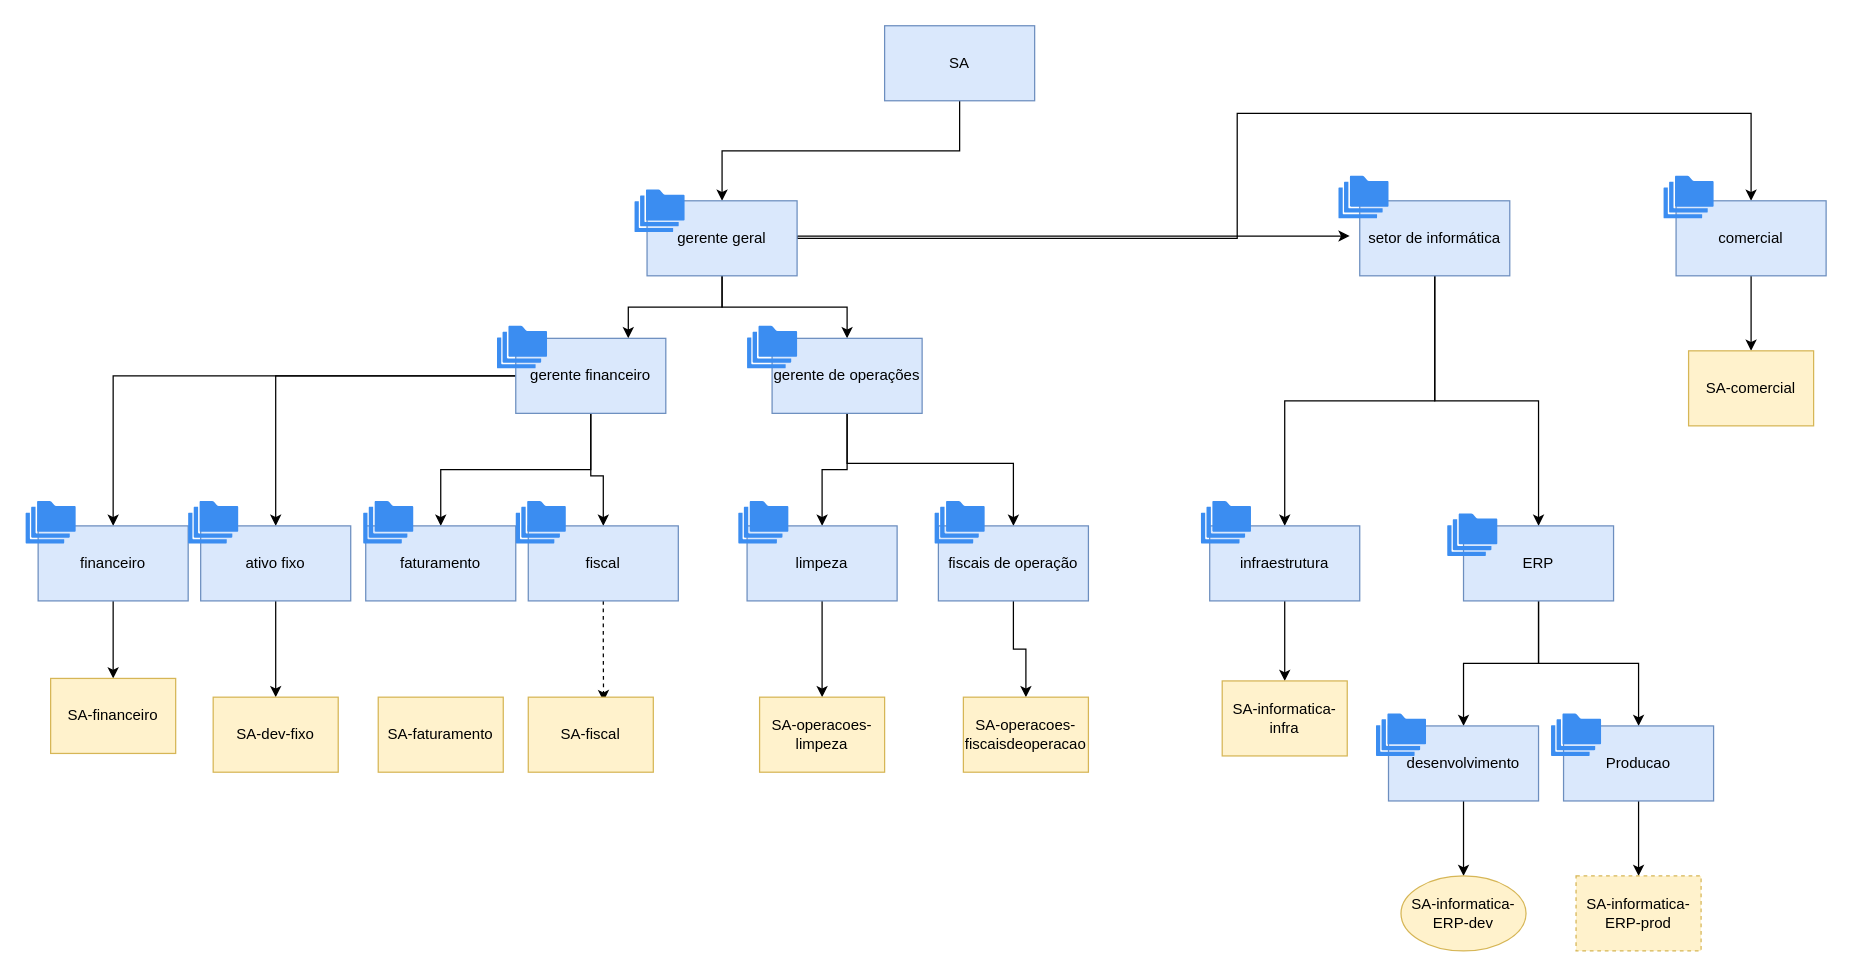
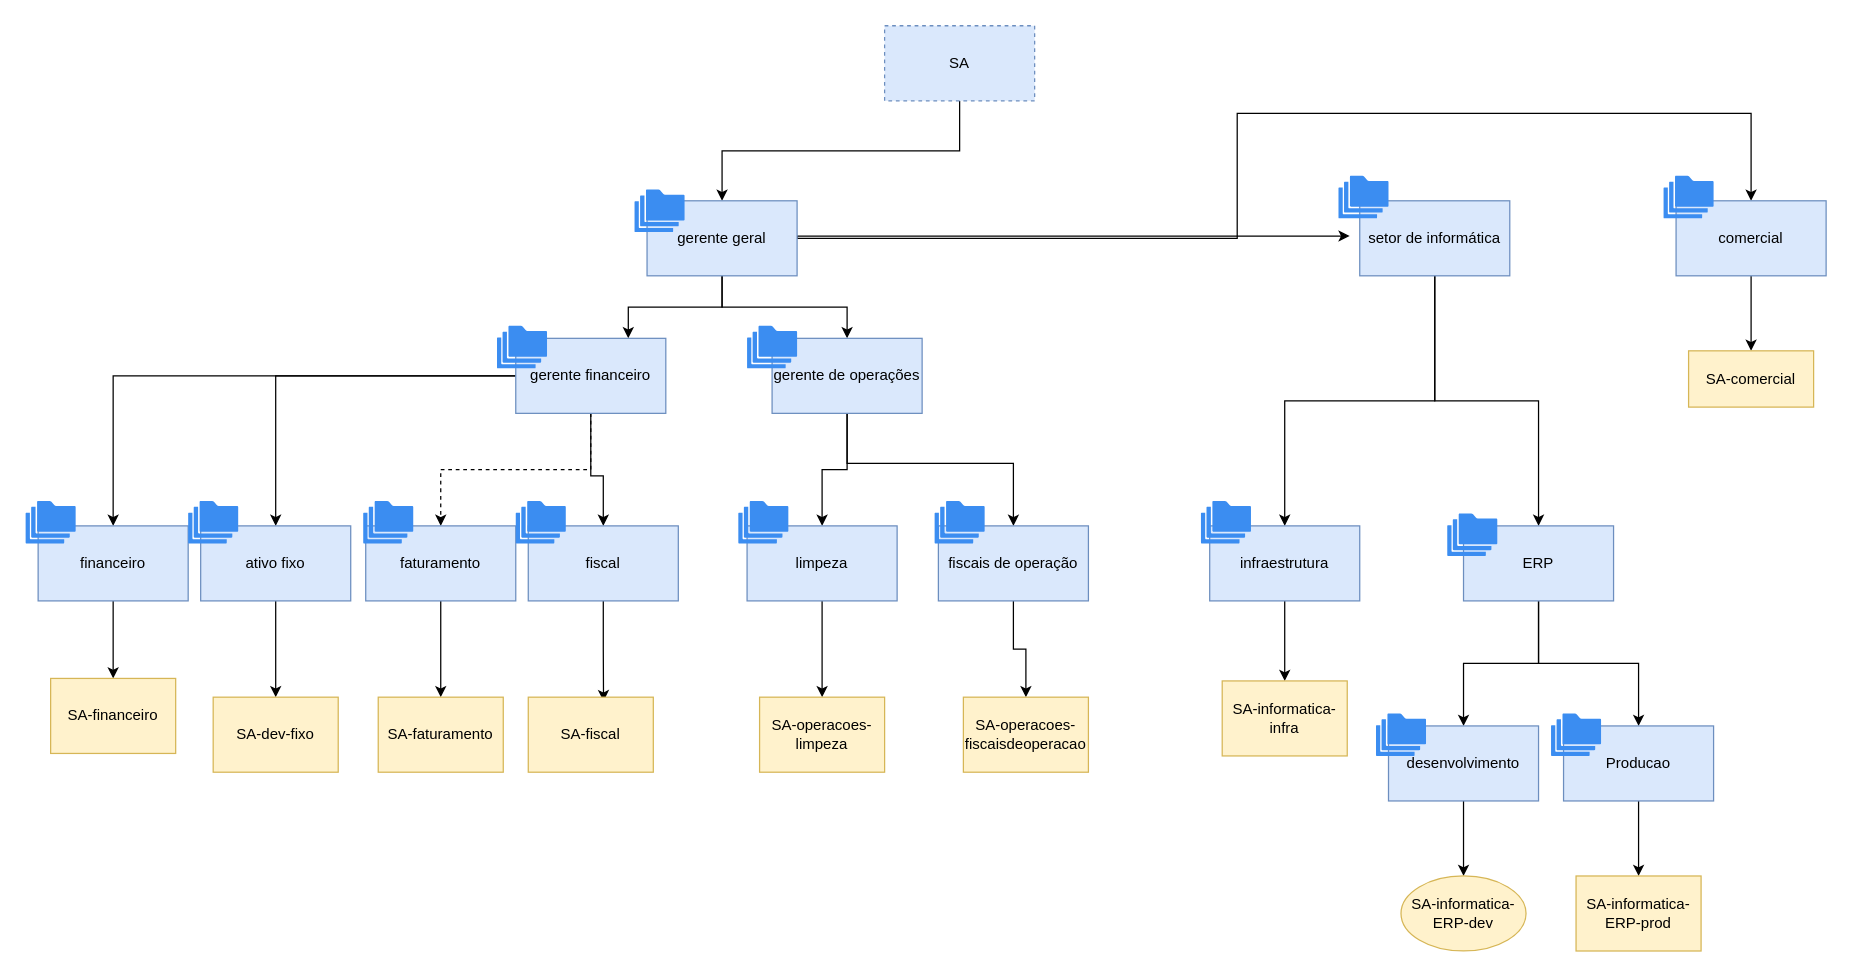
node "SA": style solid -> dashed
node "SA-comercial": size 125x75 -> 125x56
edge "gerente financeiro" -> "faturamento": style solid -> dashed
edge "faturamento" -> "SA-faturamento": added
edge "fiscal" -> "SA-fiscal": style dashed -> solid
node "SA-informatica-ERP-prod": style dashed -> solid
